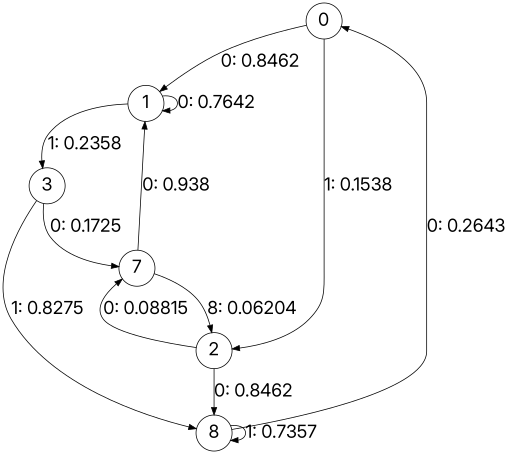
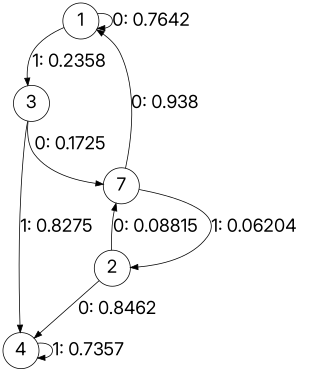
node "0": removed
edge "7" -> "2": label "8: 0.06204  " -> "1: 0.06204  "
node "8": label "8" -> "4"
